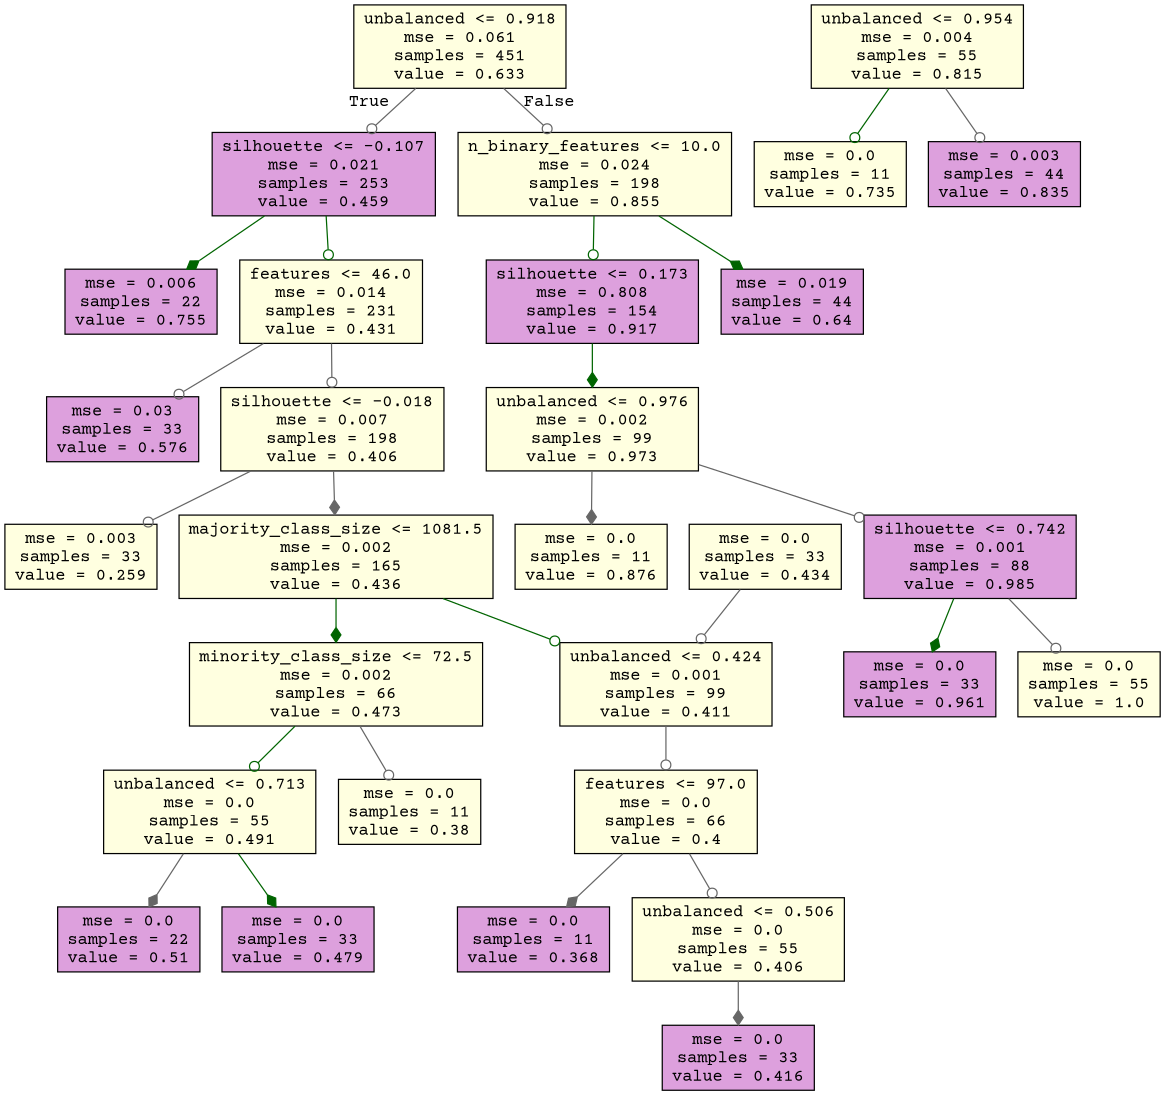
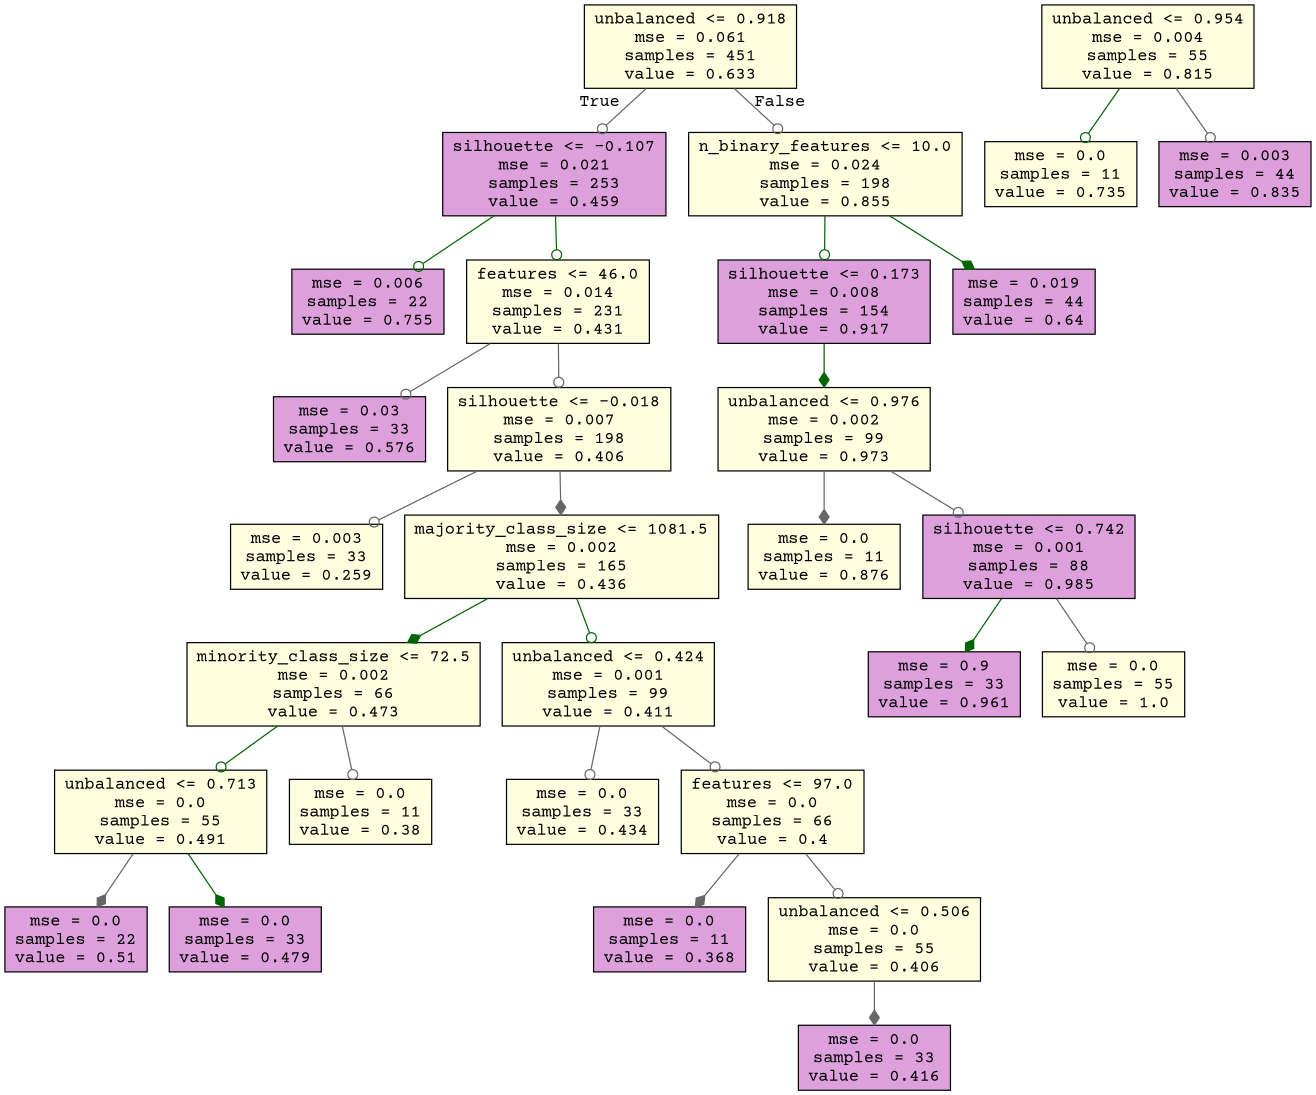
edge "silhouette <= -0.107 mse = 0.021 samples = 253 value = 0.459" -> "mse = 0.006 samples = 22 value = 0.755": arrowhead diamond -> odot
node "silhouette <= 0.173 mse = 0.808 samples = 154 value = 0.917": label "silhouette <= 0.173 mse = 0.808 samples = 154 value = 0.917" -> "silhouette <= 0.173 mse = 0.008 samples = 154 value = 0.917"
edge "mse = 0.0 samples = 33 value = 0.434" -> "unbalanced <= 0.424 mse = 0.001 samples = 99 value = 0.411": reversed
node "mse = 0.0 samples = 33 value = 0.961": label "mse = 0.0 samples = 33 value = 0.961" -> "mse = 0.9 samples = 33 value = 0.961"
